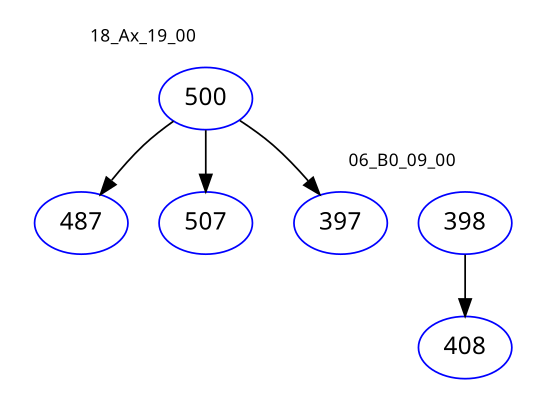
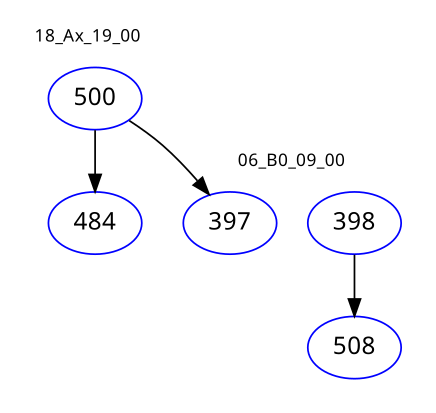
node "487": label "487" -> "484"
node "507": removed
node "408": label "408" -> "508"
